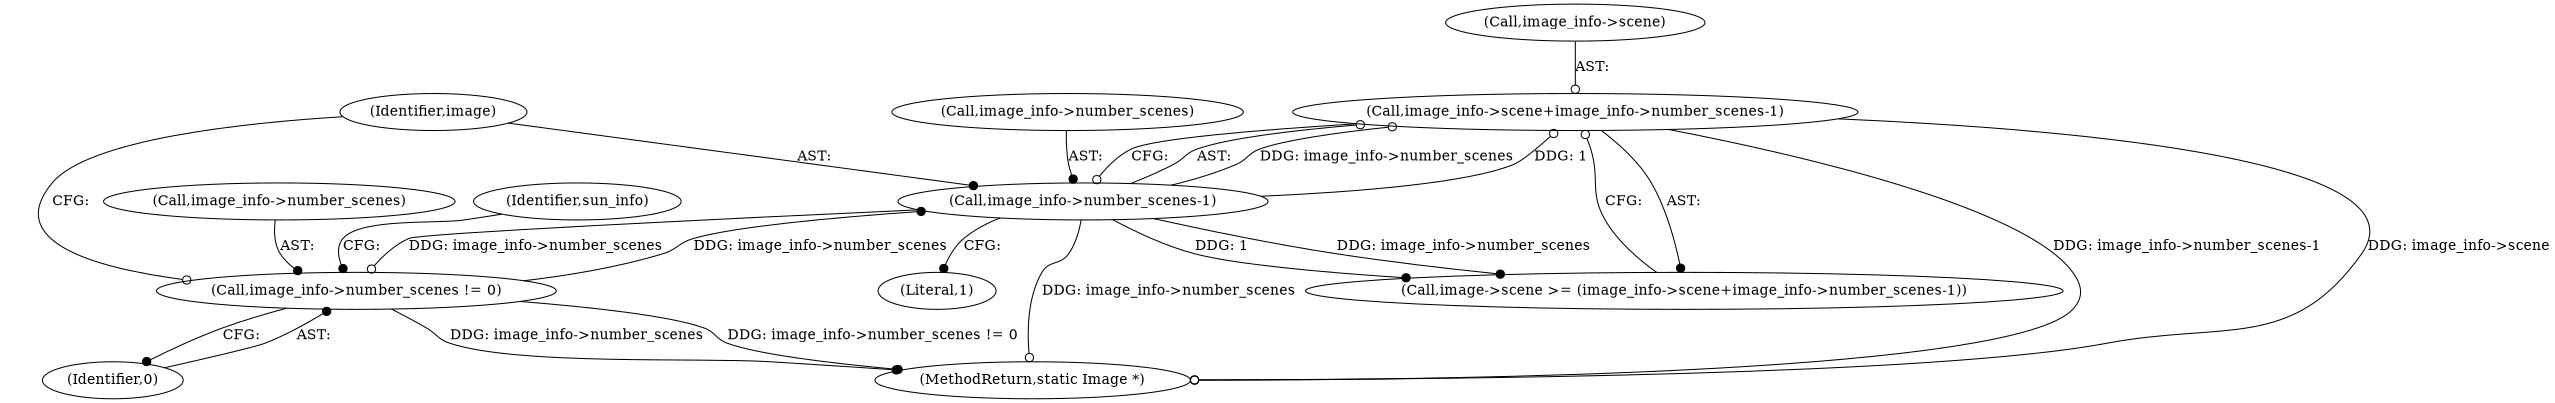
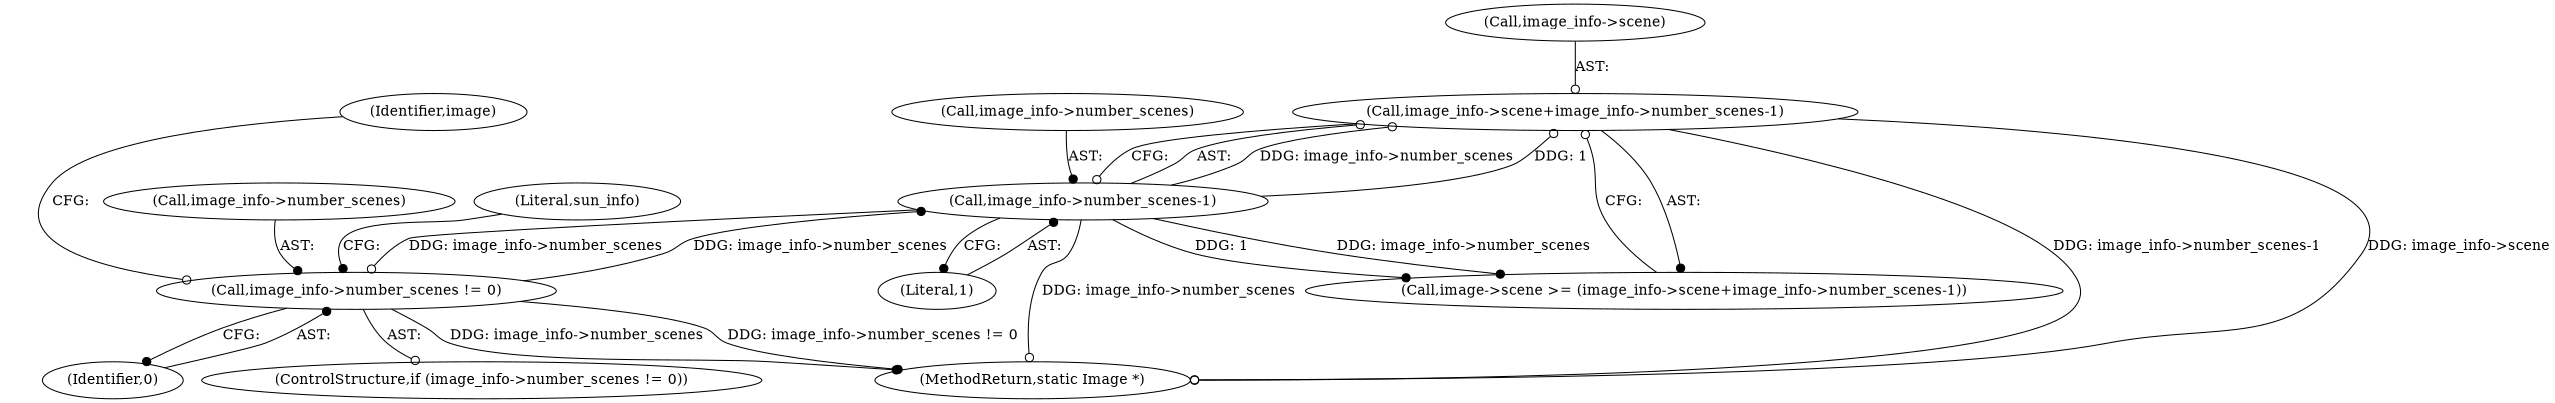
edge "(Identifier,image)" -> "(Call,image_info->number_scenes-1)": now "(Literal,1)" -> "(Call,image_info->number_scenes-1)"
node "(Identifier,sun_info)": label "(Identifier,sun_info)" -> "(Literal,sun_info)"
node "(ControlStructure,if (image_info->number_scenes != 0))": added
